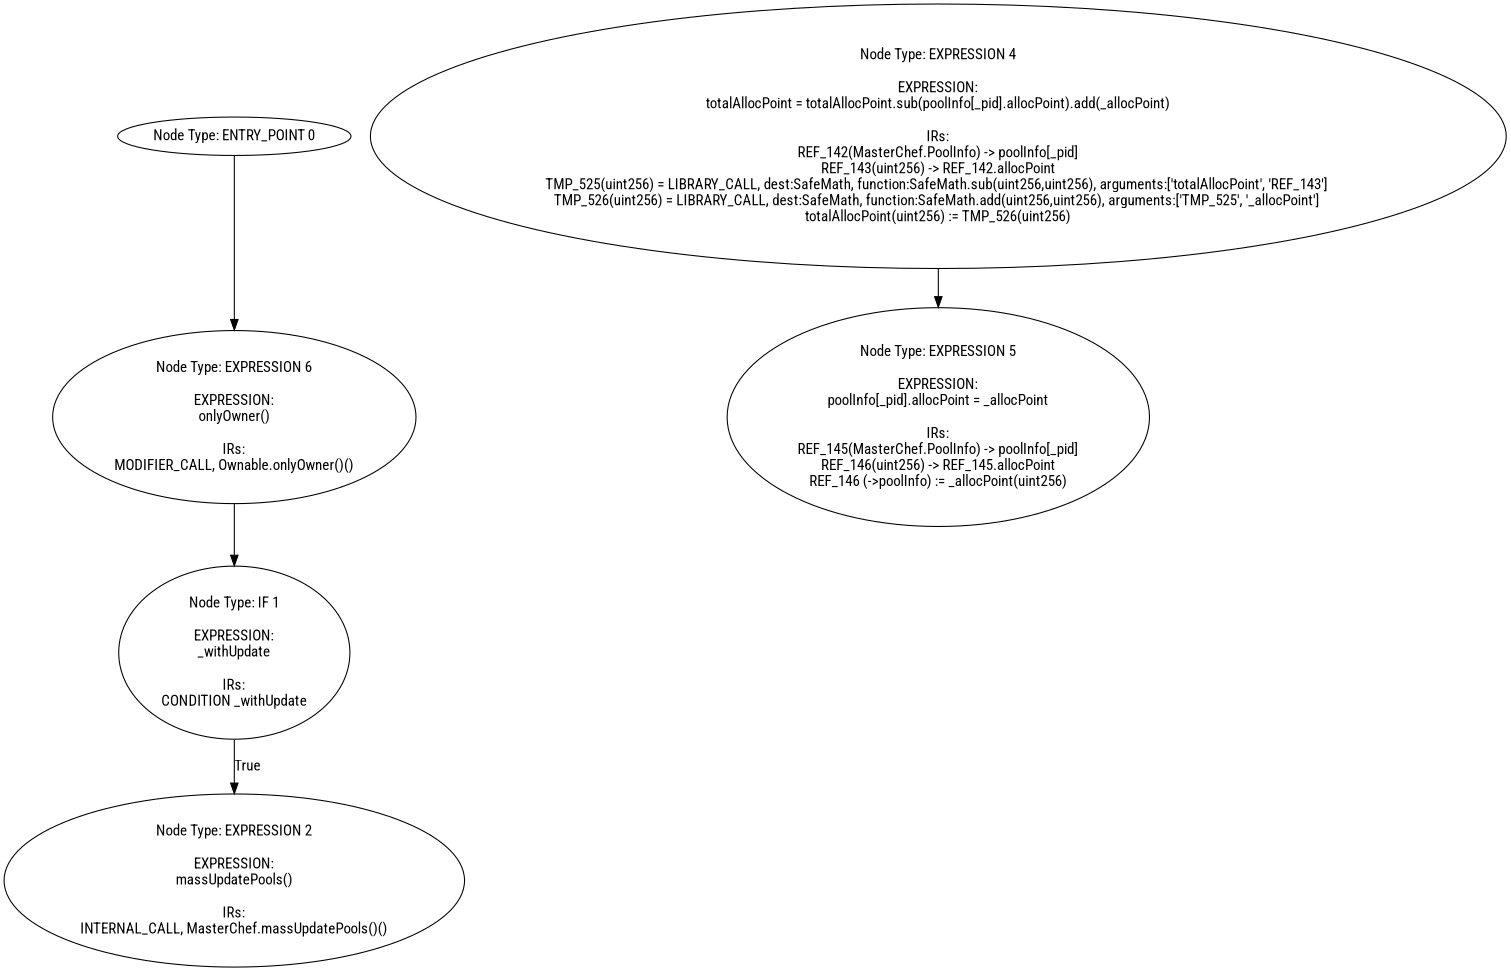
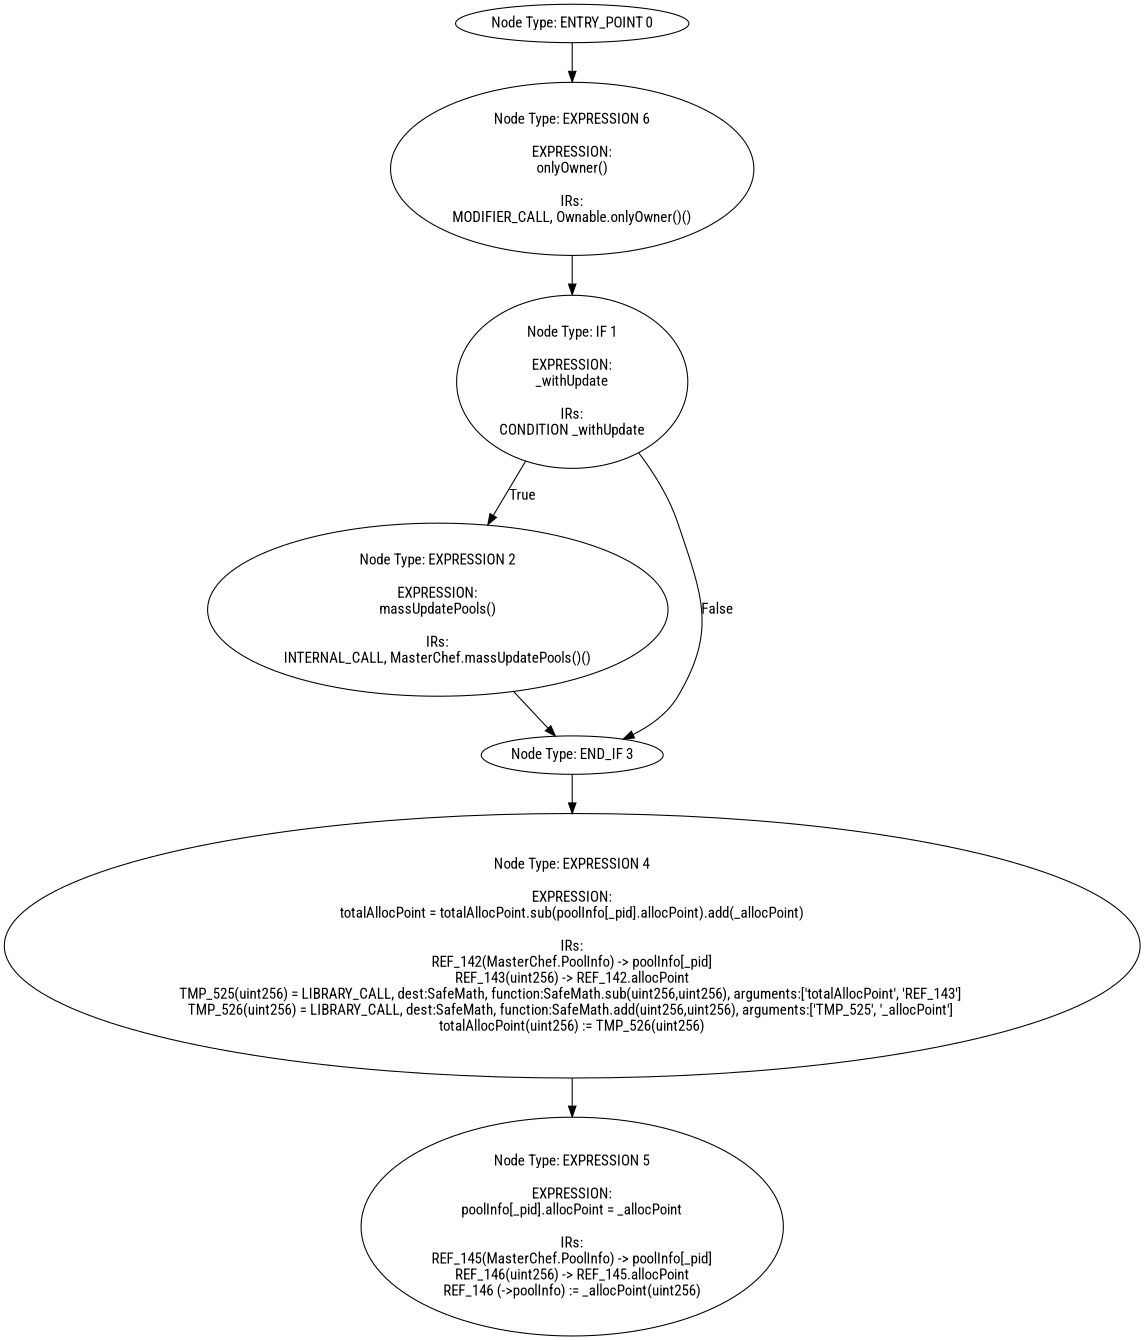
node "Node Type: END_IF 3": added
